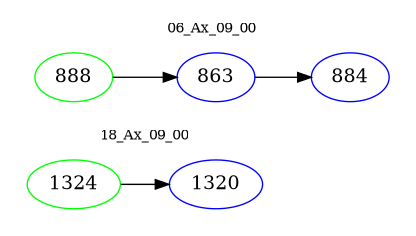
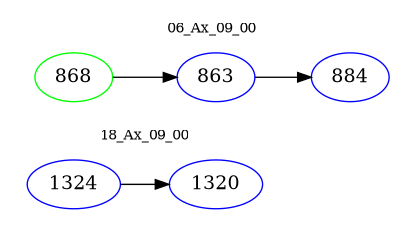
node "888": label "888" -> "868"
node "1324": color green -> blue
